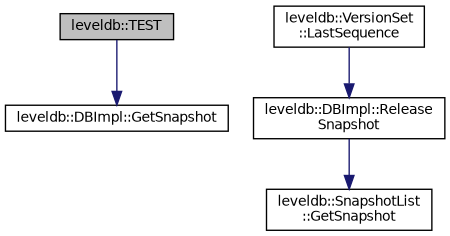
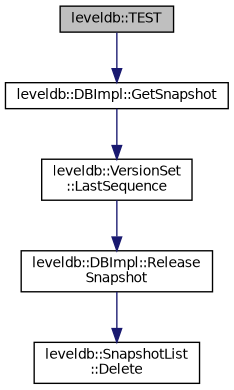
edge "leveldb::DBImpl::GetSnapshot" -> "leveldb::VersionSet ::LastSequence": added
node "leveldb::SnapshotList ::GetSnapshot": label "leveldb::SnapshotList ::GetSnapshot" -> "leveldb::SnapshotList ::Delete"
